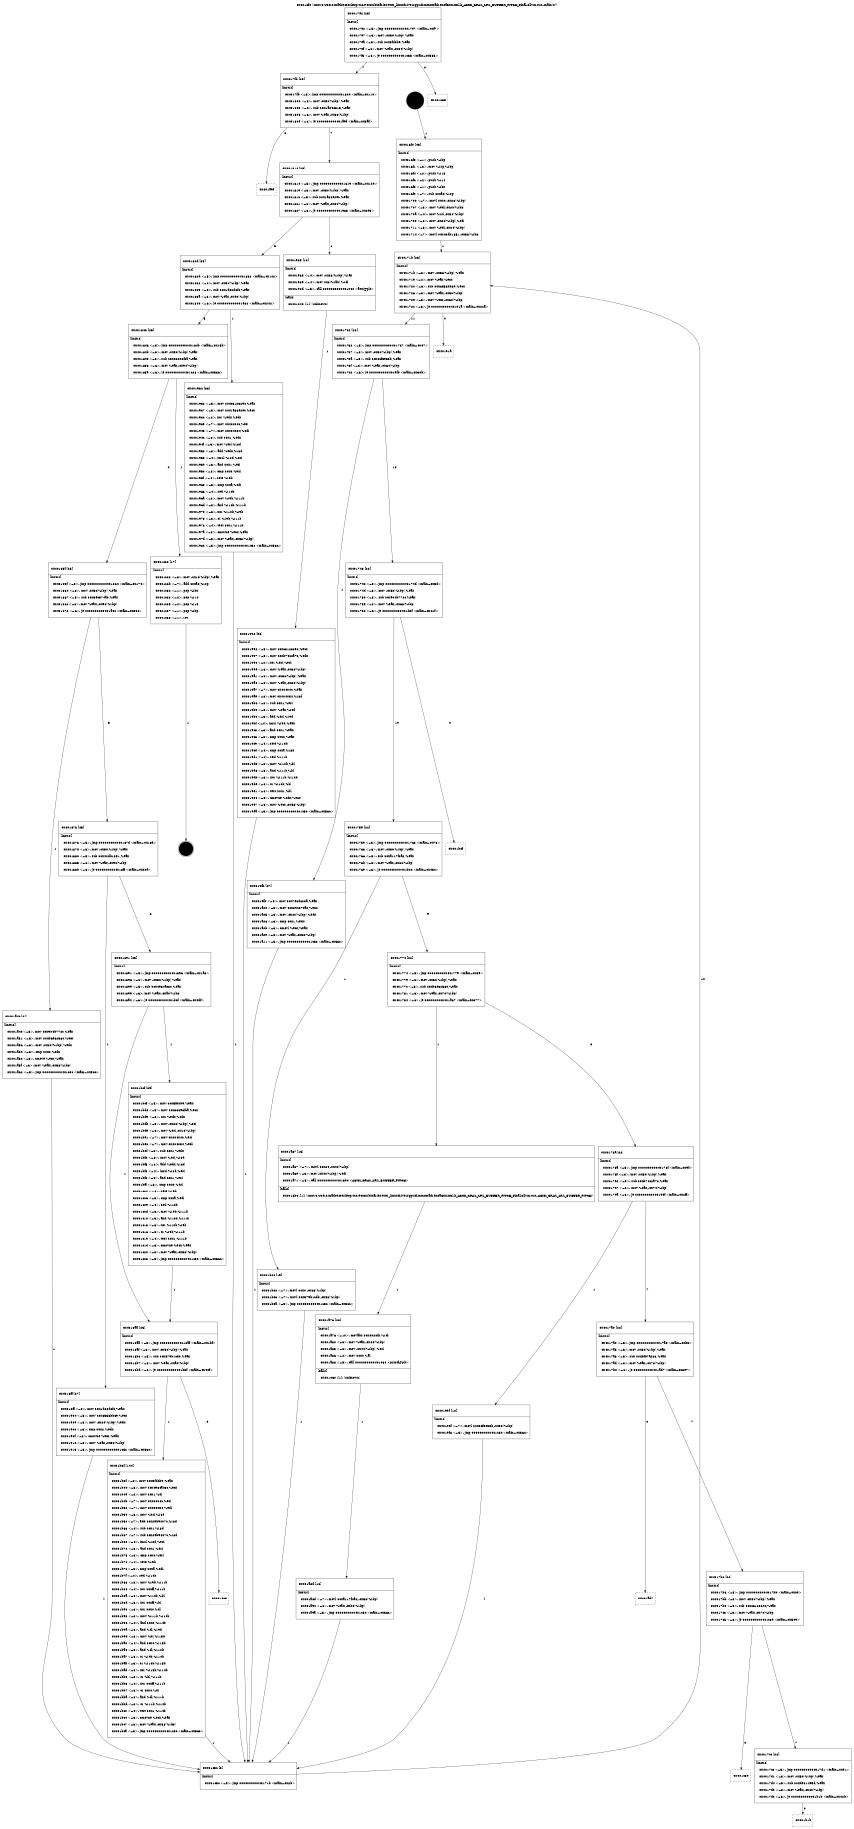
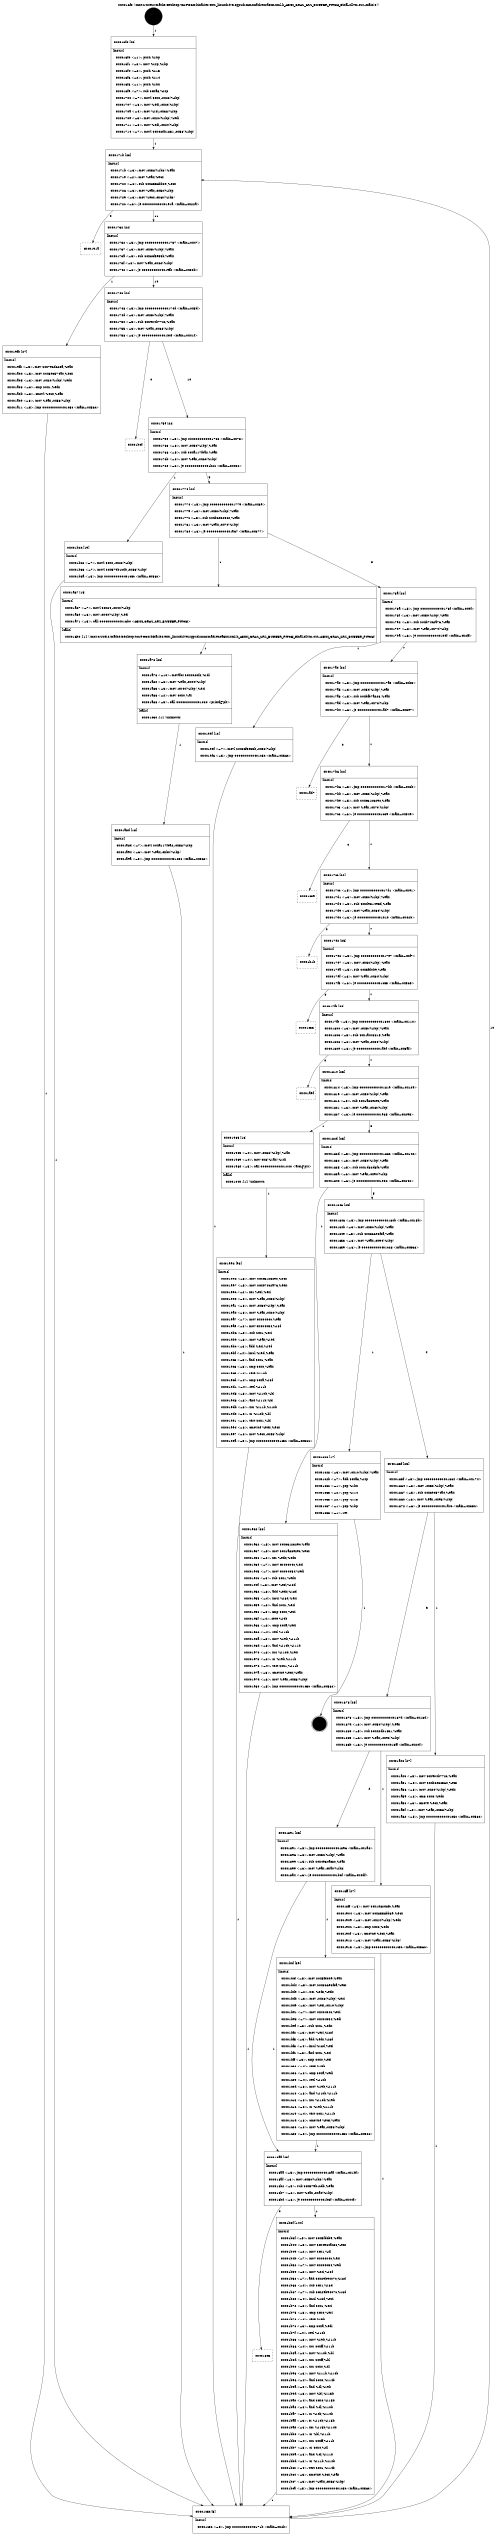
edge "0x4017cc [22]" -> "0x4017e2 [25]": added, label "7"
